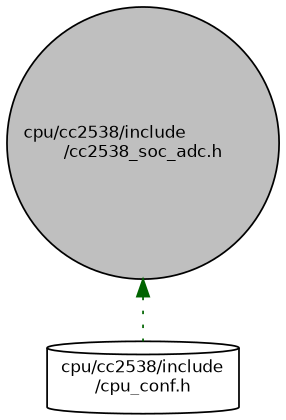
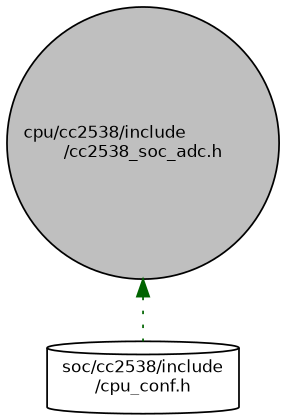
node "cpu/cc2538/include /cpu_conf.h": label "cpu/cc2538/include /cpu_conf.h" -> "soc/cc2538/include /cpu_conf.h"
